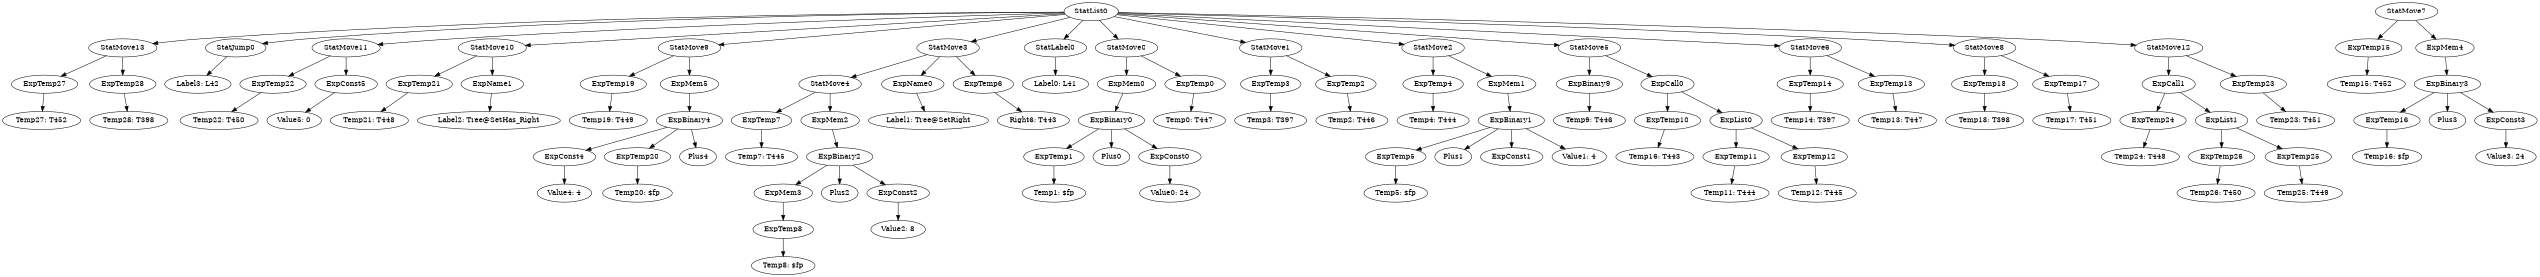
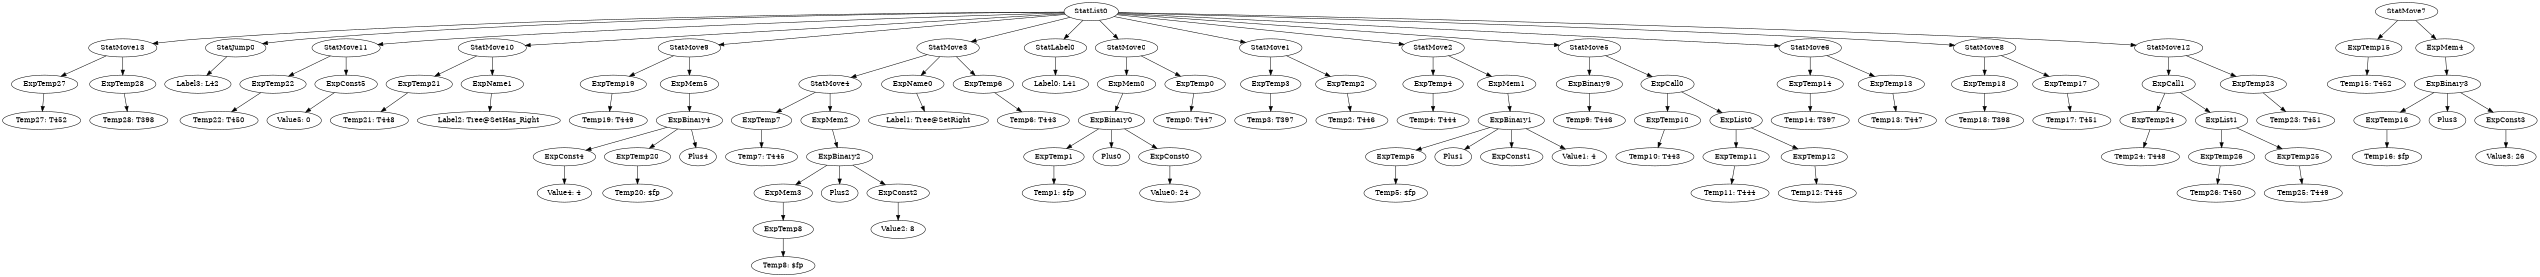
node "Right6: T443": label "Right6: T443" -> "Temp6: T443"
node "Temp16: T443": label "Temp16: T443" -> "Temp10: T443"
node "Value3: 24": label "Value3: 24" -> "Value3: 26"
